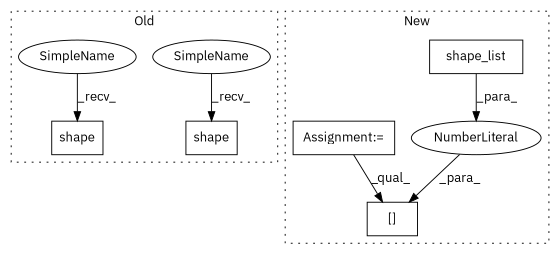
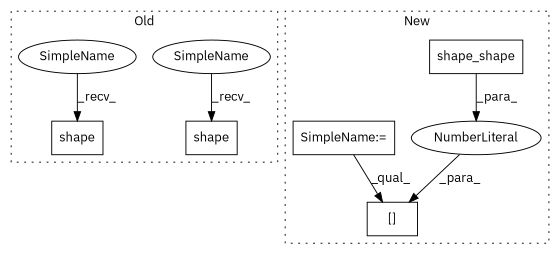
node "shape_list": label "shape_list" -> "shape_shape"
node "Assignment:=": label "Assignment:=" -> "SimpleName:="
